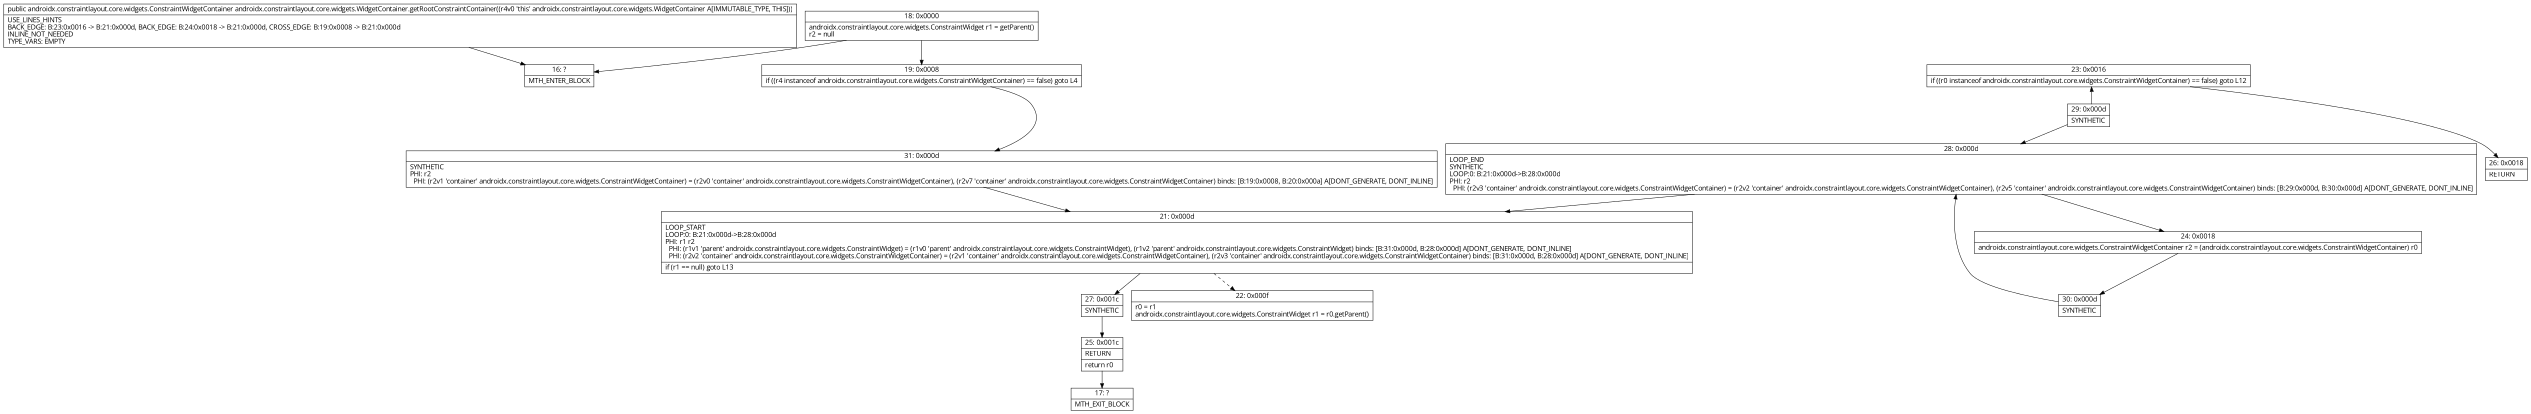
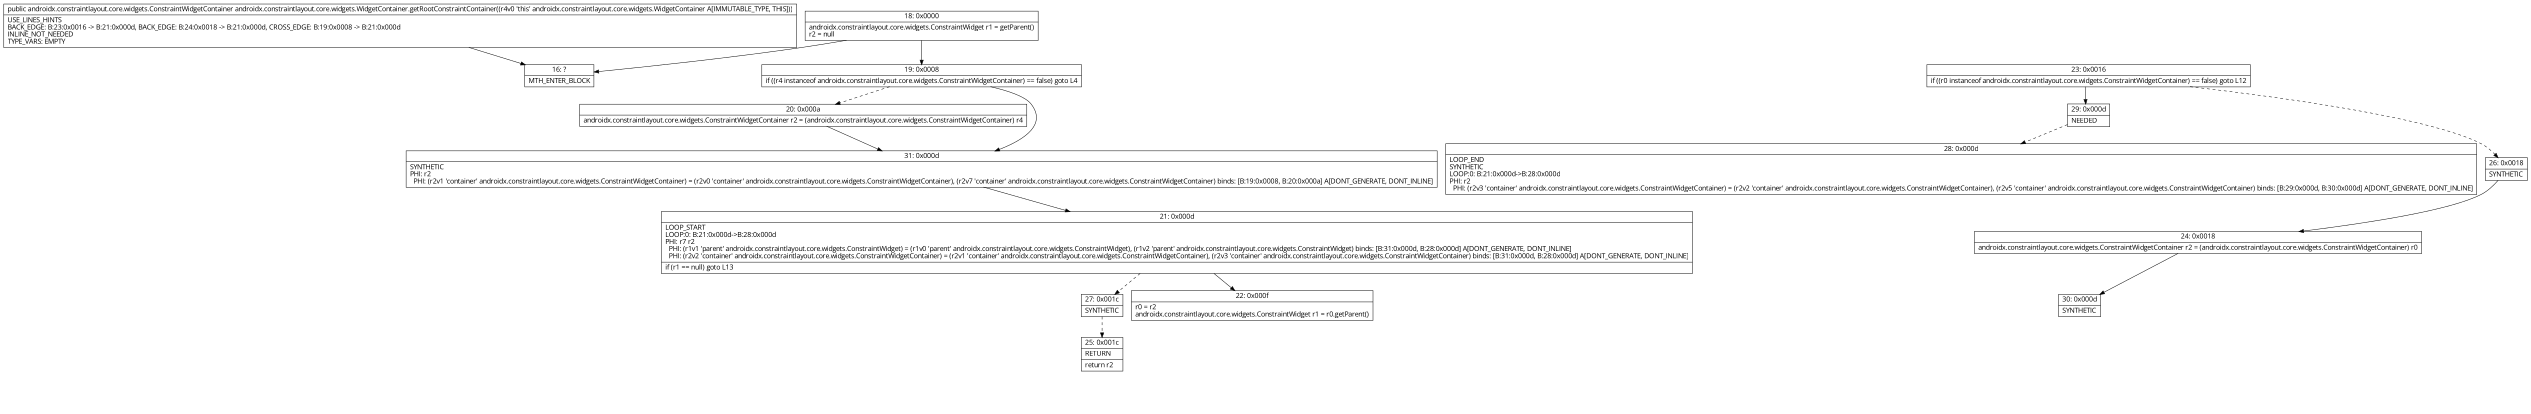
edge "29: 0x000d" -> "23: 0x0016": reversed
edge "23: 0x0016" -> "26: 0x0018": style solid -> dashed
node "20: 0x000a": added
node "29: 0x000d": text "SYNTHETIC" -> "NEEDED"
edge "29: 0x000d" -> "28: 0x000d": style solid -> dashed
node "26: 0x0018": text "RETURN" -> "SYNTHETIC"
edge "28: 0x000d" -> "21: 0x000d": removed
edge "28: 0x000d" -> "24: 0x0018": now "26: 0x0018" -> "24: 0x0018"
node "21: 0x000d": text "PHI: r1 r2" -> "PHI: r7 r2"
edge "30: 0x000d" -> "28: 0x000d": removed
edge "21: 0x000d" -> "22: 0x000f": style dashed -> solid
edge "21: 0x000d" -> "27: 0x001c": style solid -> dashed
node "22: 0x000f": text "r0 = r1" -> "r0 = r2"
edge "27: 0x001c" -> "25: 0x001c": style solid -> dashed
node "25: 0x001c": text "return r0" -> "return r2"
node "17: ?": removed
